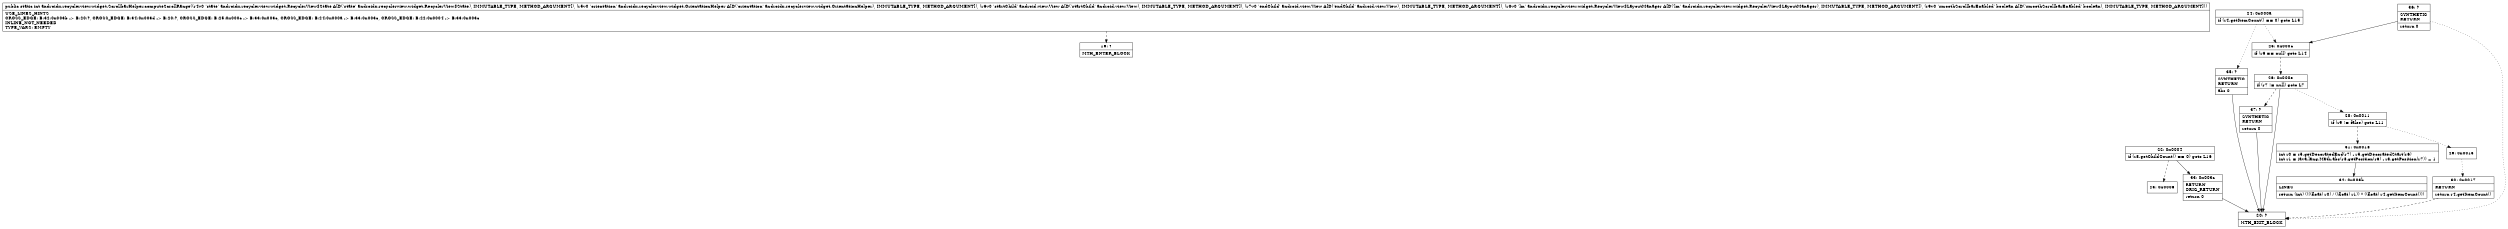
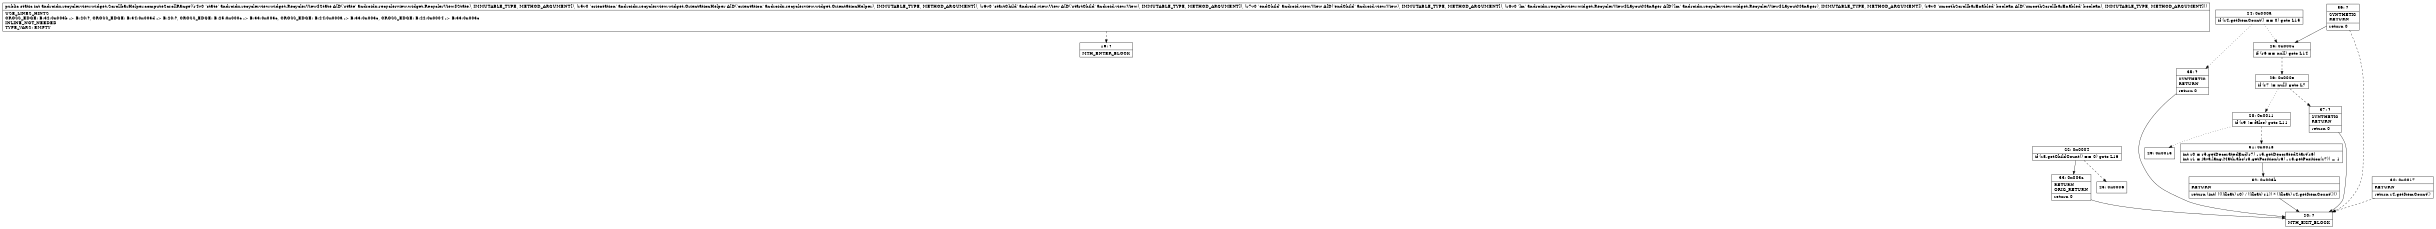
node "35: ?": text "abs 0" -> "return 0"
edge "26: 0x000e" -> "20: ?": now "32: 0x003b" -> "20: ?"
edge "29: 0x0013" -> "30: 0x0017": removed
node "32: 0x003b": text "LINES" -> "RETURN"
edge "36: ?" -> "20: ?": style dotted -> dashed
